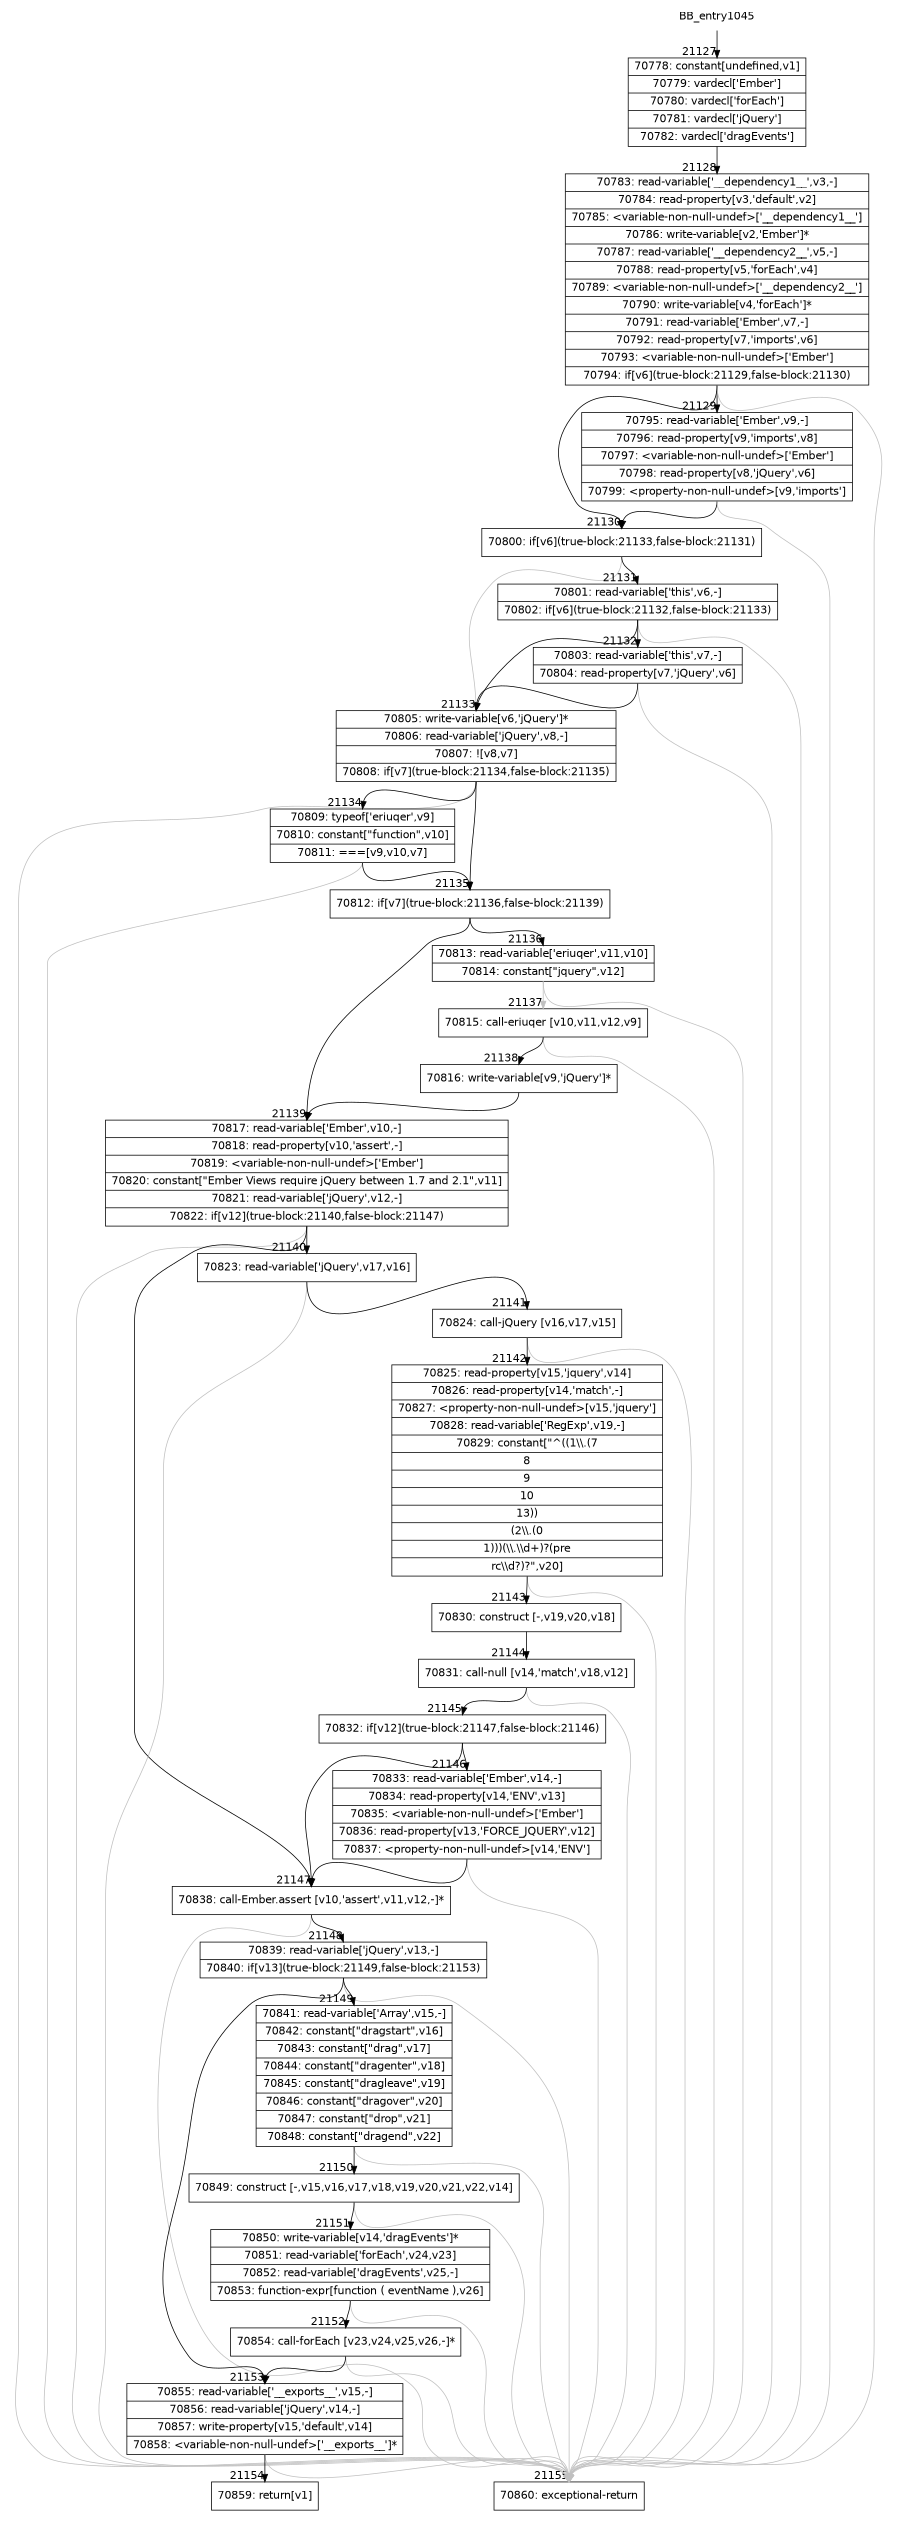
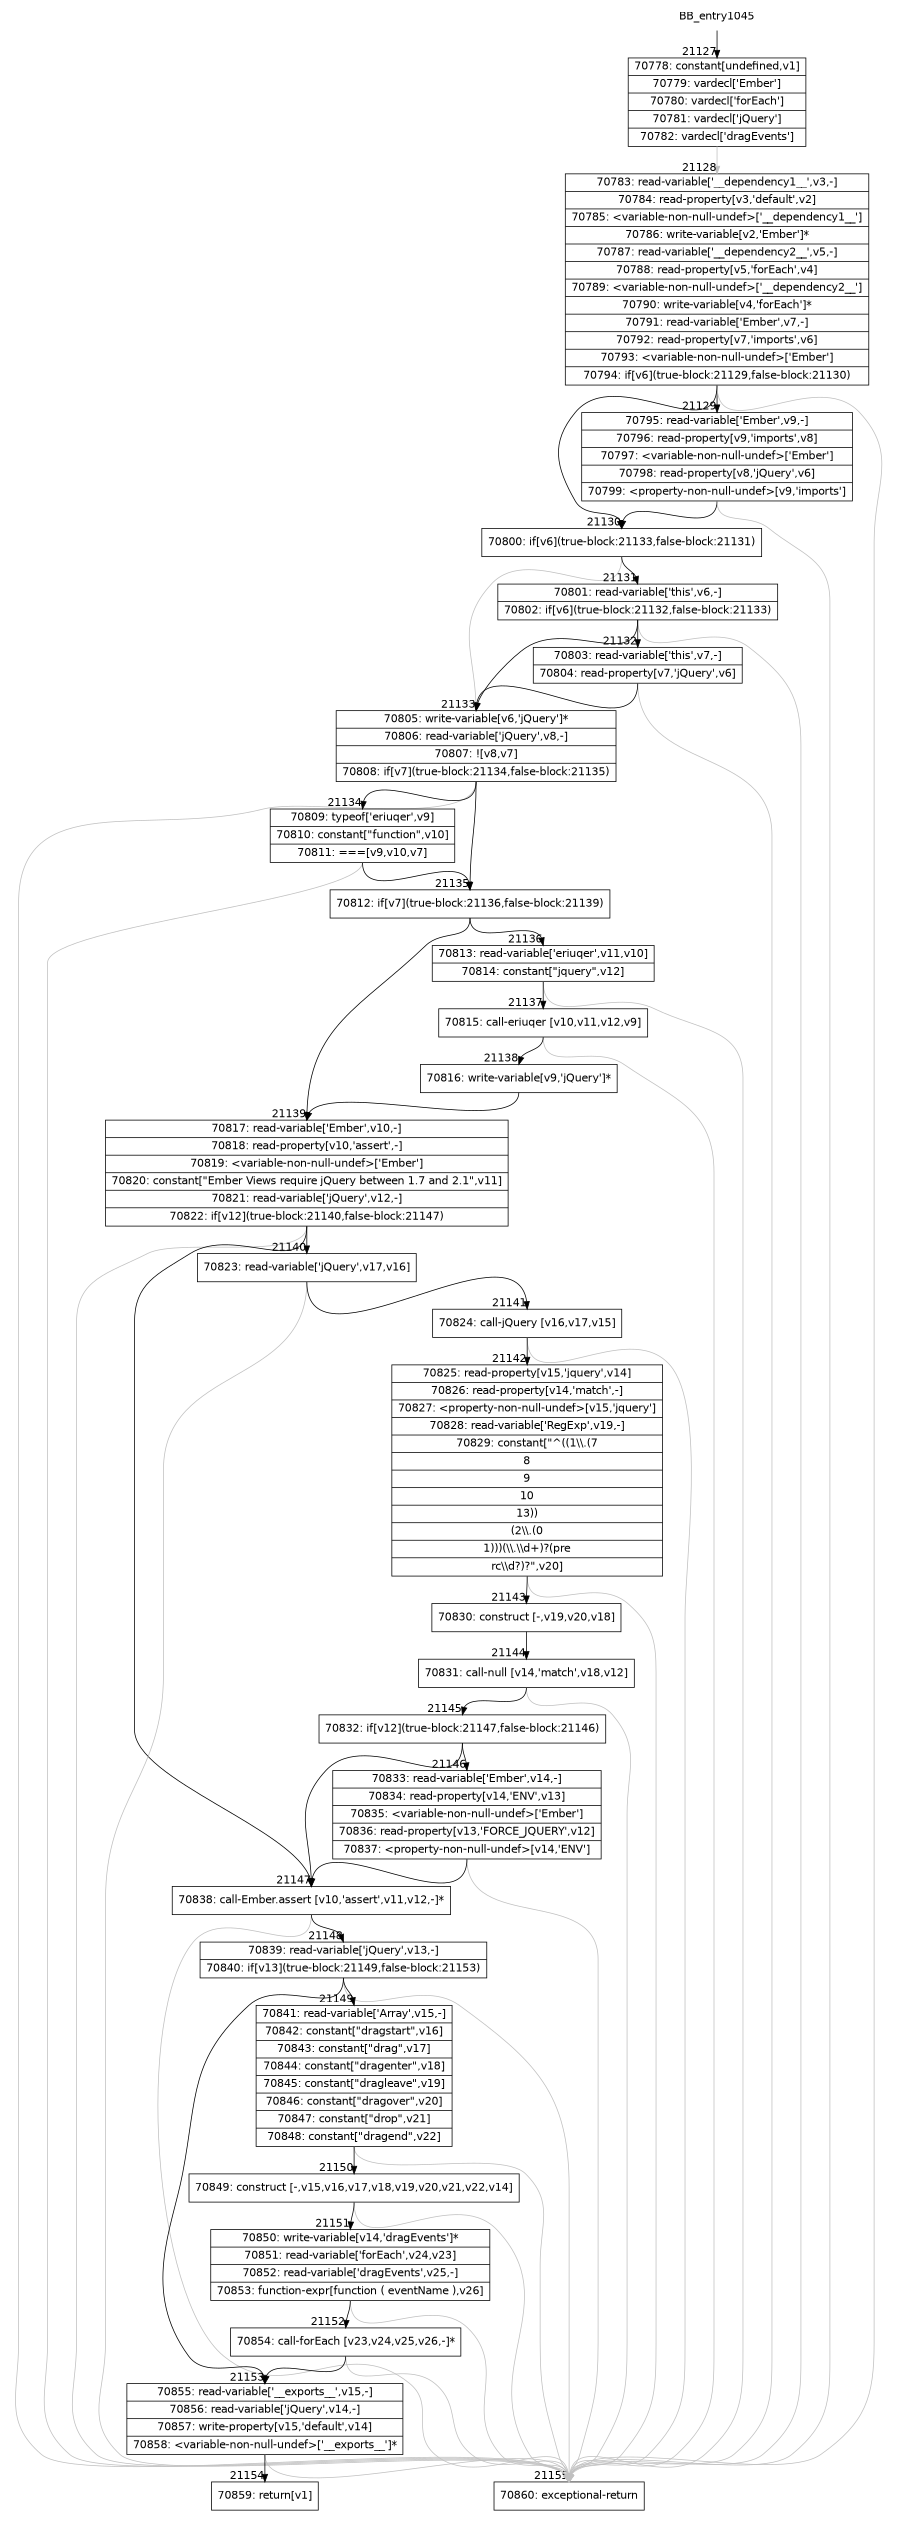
edge "70778: constant[undefined,v1]" -> "70783: read-variable['__dependency1__',v3,-]": color black -> gray
edge "70813: read-variable['eriuqer',v11,v10]" -> "70815: call-eriuqer [v10,v11,v12,v9]": color gray -> black
